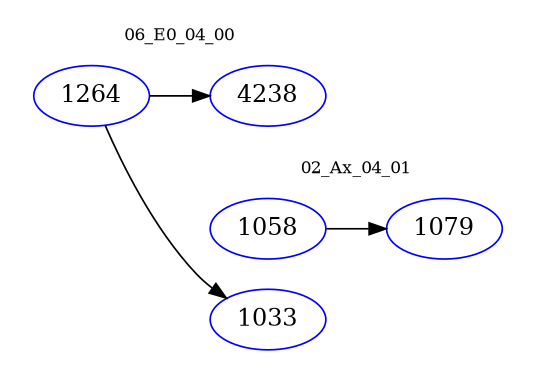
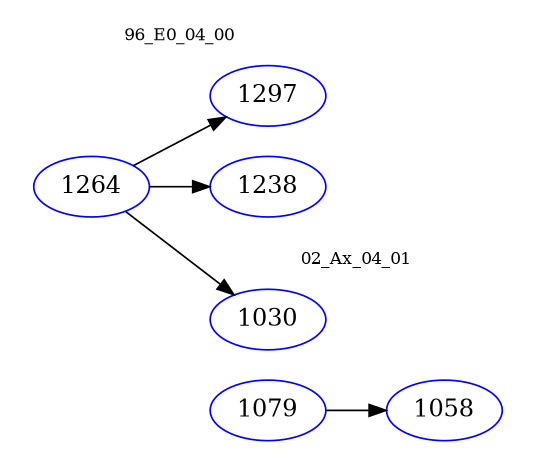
cluster "06_E0_04_00": label "06_E0_04_00" -> "96_E0_04_00"
node "1297": added
node "4238": label "4238" -> "1238"
edge "1058" -> "1079": reversed
node "1033": label "1033" -> "1030"
